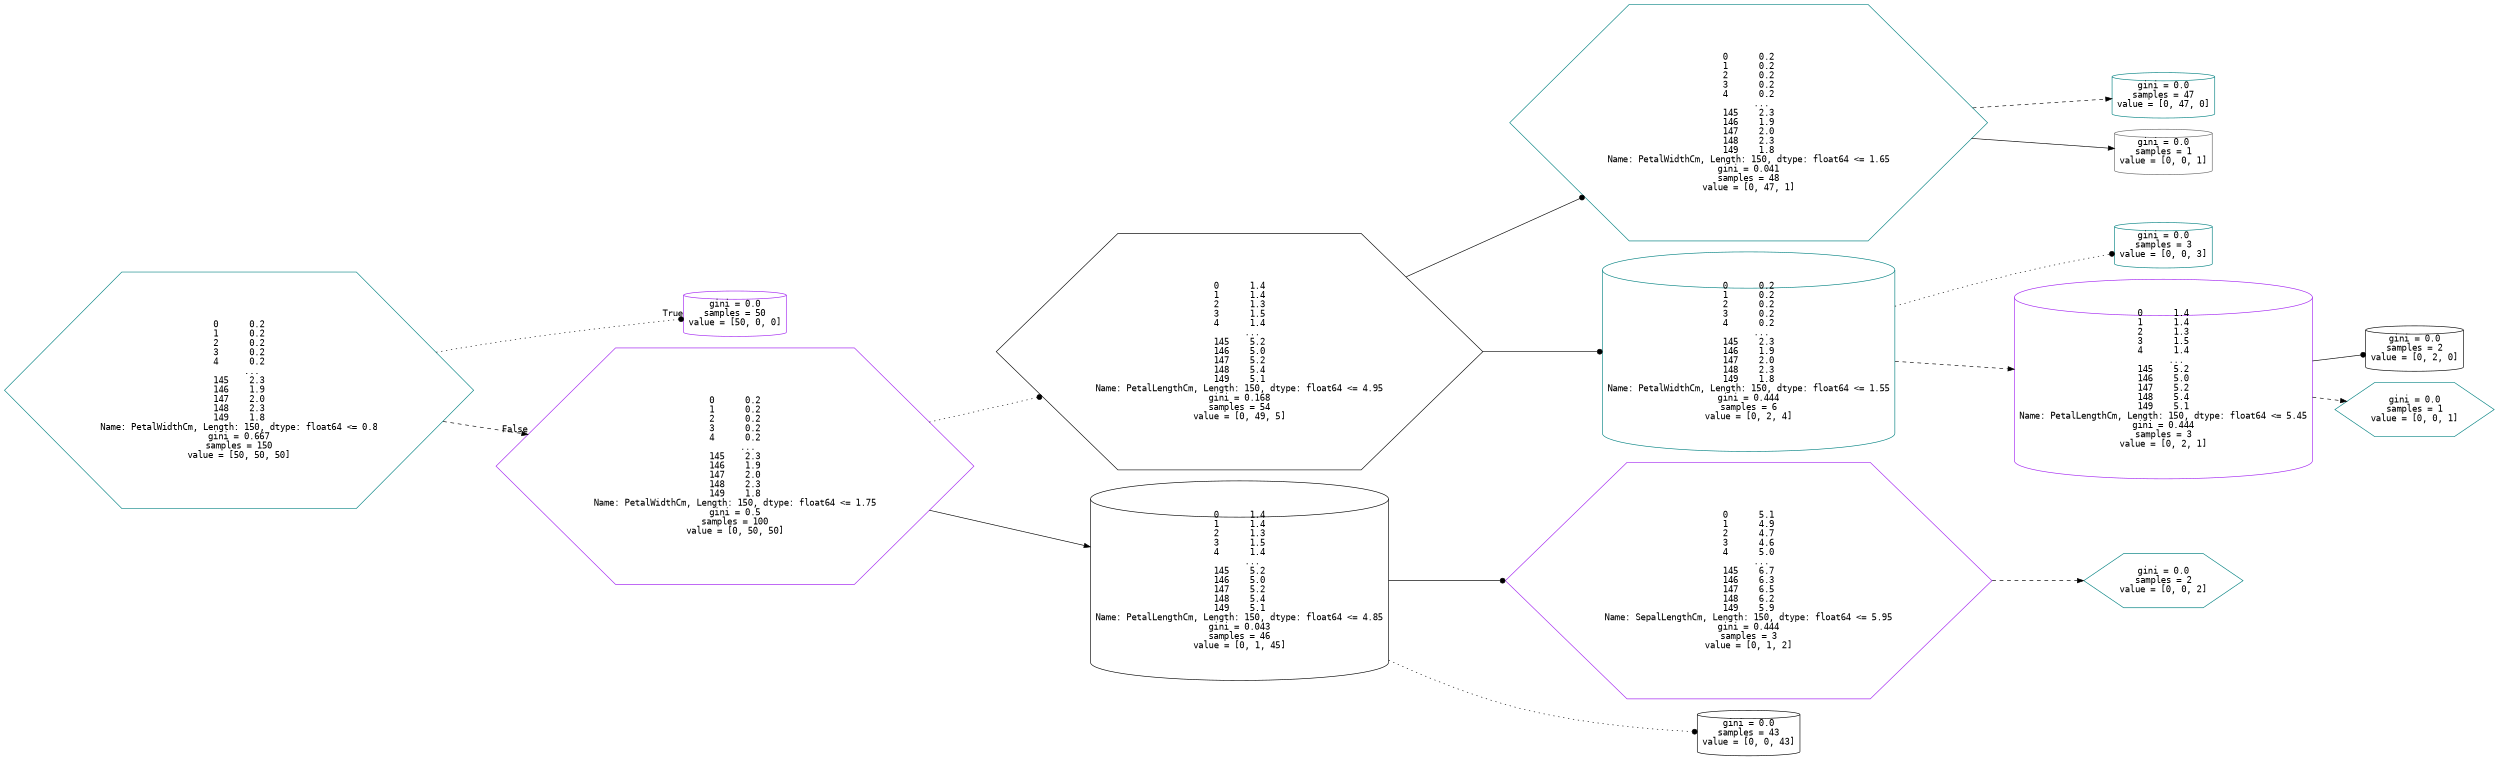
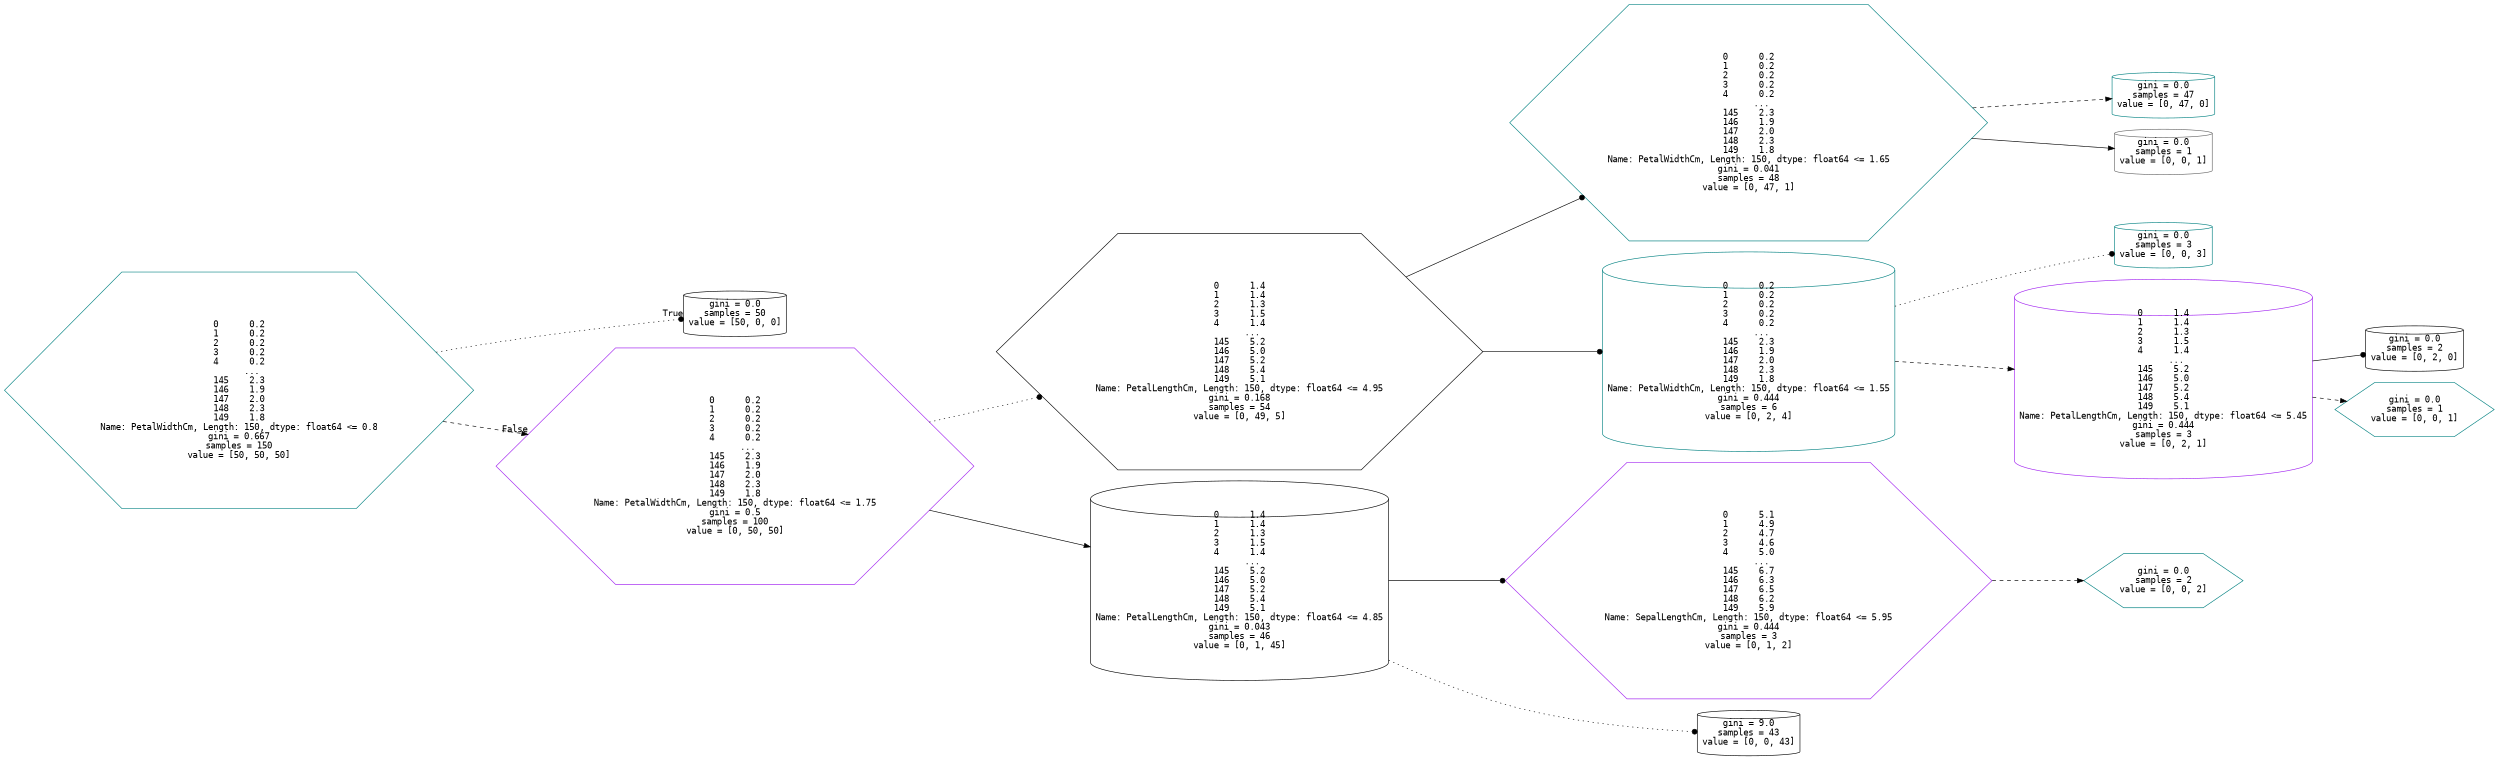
node "gini = 0.0 samples = 50 value = [50, 0, 0]": color purple -> black
node "gini = 0.0 samples = 43 value = [0, 0, 43]": label "gini = 0.0 samples = 43 value = [0, 0, 43]" -> "gini = 9.0 samples = 43 value = [0, 0, 43]"
